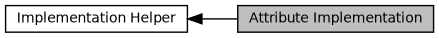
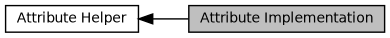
node "Implementation Helper": label "Implementation Helper" -> "Attribute Helper"
